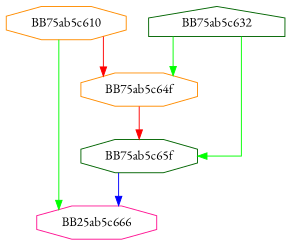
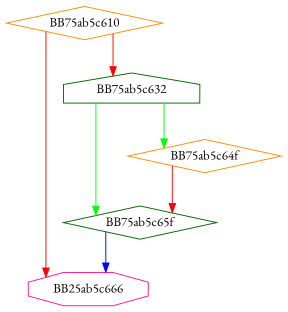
node "BB75ab5c610": shape octagon -> diamond
edge "BB75ab5c610" -> "BB75ab5c64f": now "BB75ab5c610" -> "BB75ab5c632"
node "BB75ab5c64f": shape octagon -> diamond
edge "BB75ab5c610" -> "BB25ab5c666": color green -> red
node "BB75ab5c65f": shape octagon -> diamond
